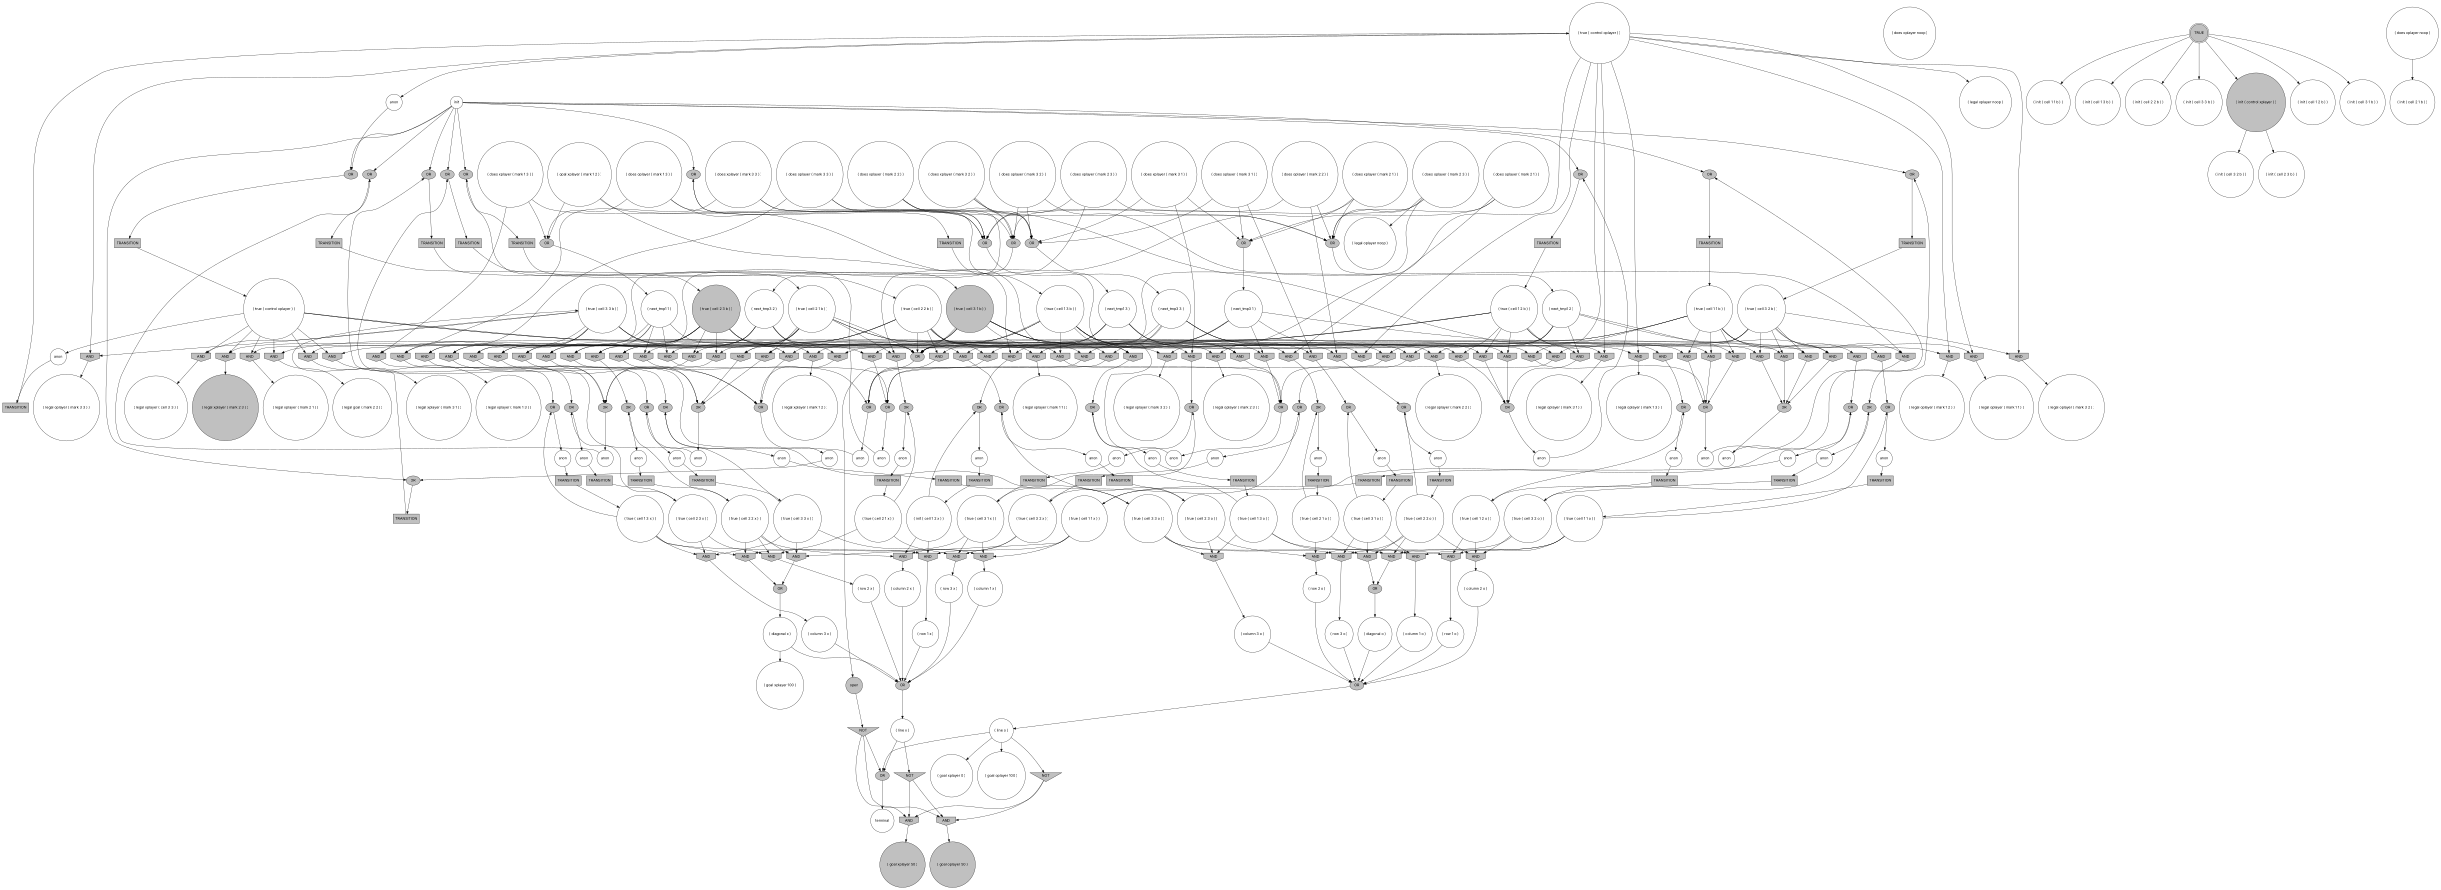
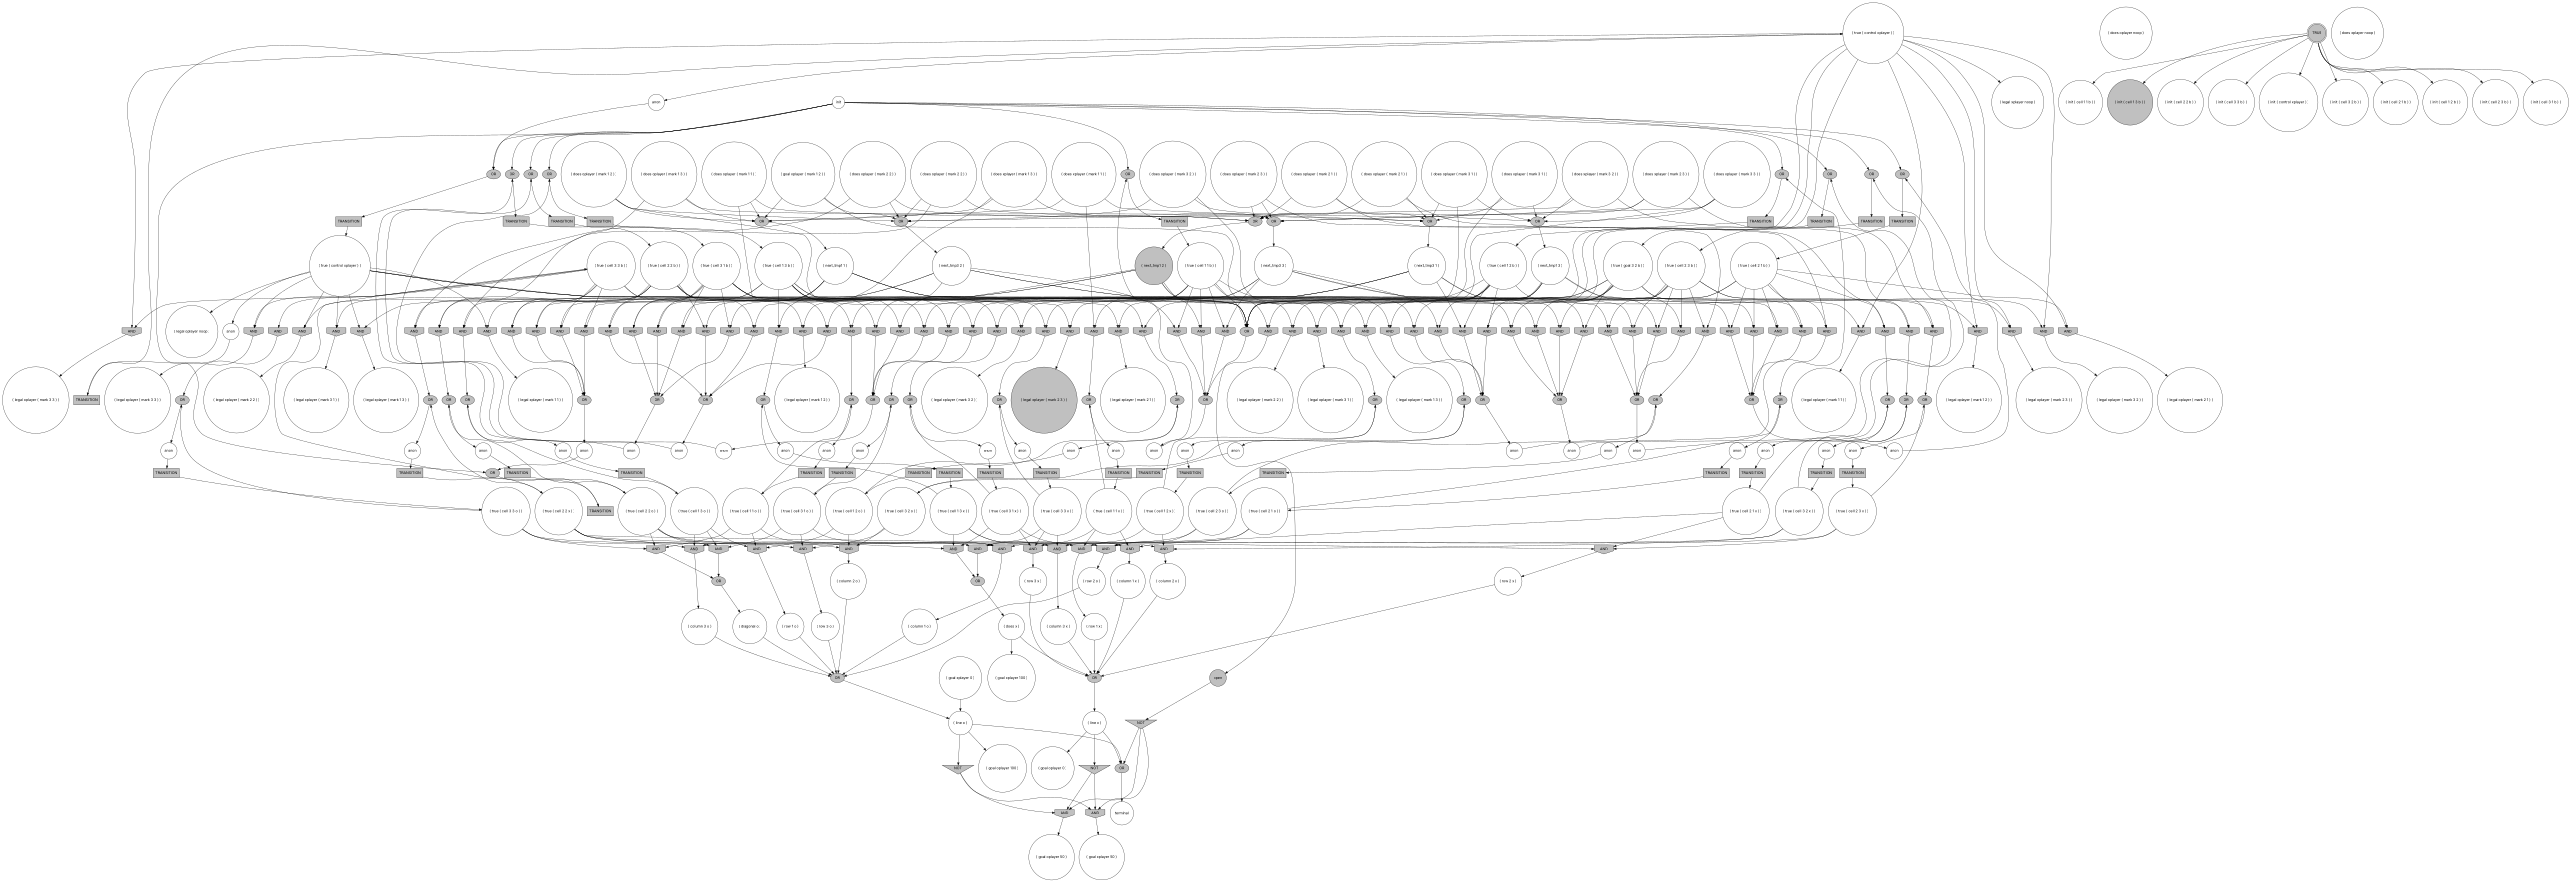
edge "( does xplayer noop )" -> "( init ( cell 2 1 b ) )": now "TRUE" -> "( init ( cell 2 1 b ) )"
node "( init ( cell 1 3 b ) )": fillcolor white -> grey
node "( init ( control xplayer ) )": fillcolor grey -> white
edge "( init ( control xplayer ) )" -> "( init ( cell 3 2 b ) )": now "TRUE" -> "( init ( cell 3 2 b ) )"
edge "( init ( control xplayer ) )" -> "( init ( cell 2 3 b ) )": now "TRUE" -> "( init ( cell 2 3 b ) )"
node "( does oplayer ( mark 1 2 ) )": added
node "( does oplayer ( mark 1 1 ) )": added
node "( does oplayer ( mark 3 3 ) )": removed
node "( does xplayer ( mark 1 1 ) )": added
edge "( does oplayer ( mark 2 3 ) )" -> "( legal oplayer noop )": now "( true ( control xplayer ) )" -> "( legal oplayer noop )"
node "( true ( cell 2 3 b ) )": fillcolor grey -> white
node "( true ( cell 3 1 b ) )": fillcolor grey -> white
node "( next_tmp1 2 )": fillcolor white -> grey
node "( true ( cell 3 2 b ) )": label "( true ( cell 3 2 b ) )" -> "( true ( goal 3 2 b ) )"
node "( legal oplayer ( mark 2 1 ) )": added
node "( legal xplayer ( cell 3 3 ) )": label "( legal xplayer ( cell 3 3 ) )" -> "( legal xplayer ( mark 3 3 ) )"
node "( legal goal ( mark 2 2 ) )": label "( legal goal ( mark 2 2 ) )" -> "( legal xplayer ( mark 2 2 ) )"
node "( init ( cell 1 2 x ) )": label "( init ( cell 1 2 x ) )" -> "( true ( cell 1 2 x ) )"
node "( diagonal x )": label "( diagonal x )" -> "( does x )"
edge "( line o )" -> "( goal xplayer 0 )": reversed
node "( goal oplayer 0 )": added
node "( goal xplayer 50 )": fillcolor grey -> white
node "( goal oplayer 50 )": fillcolor grey -> white
